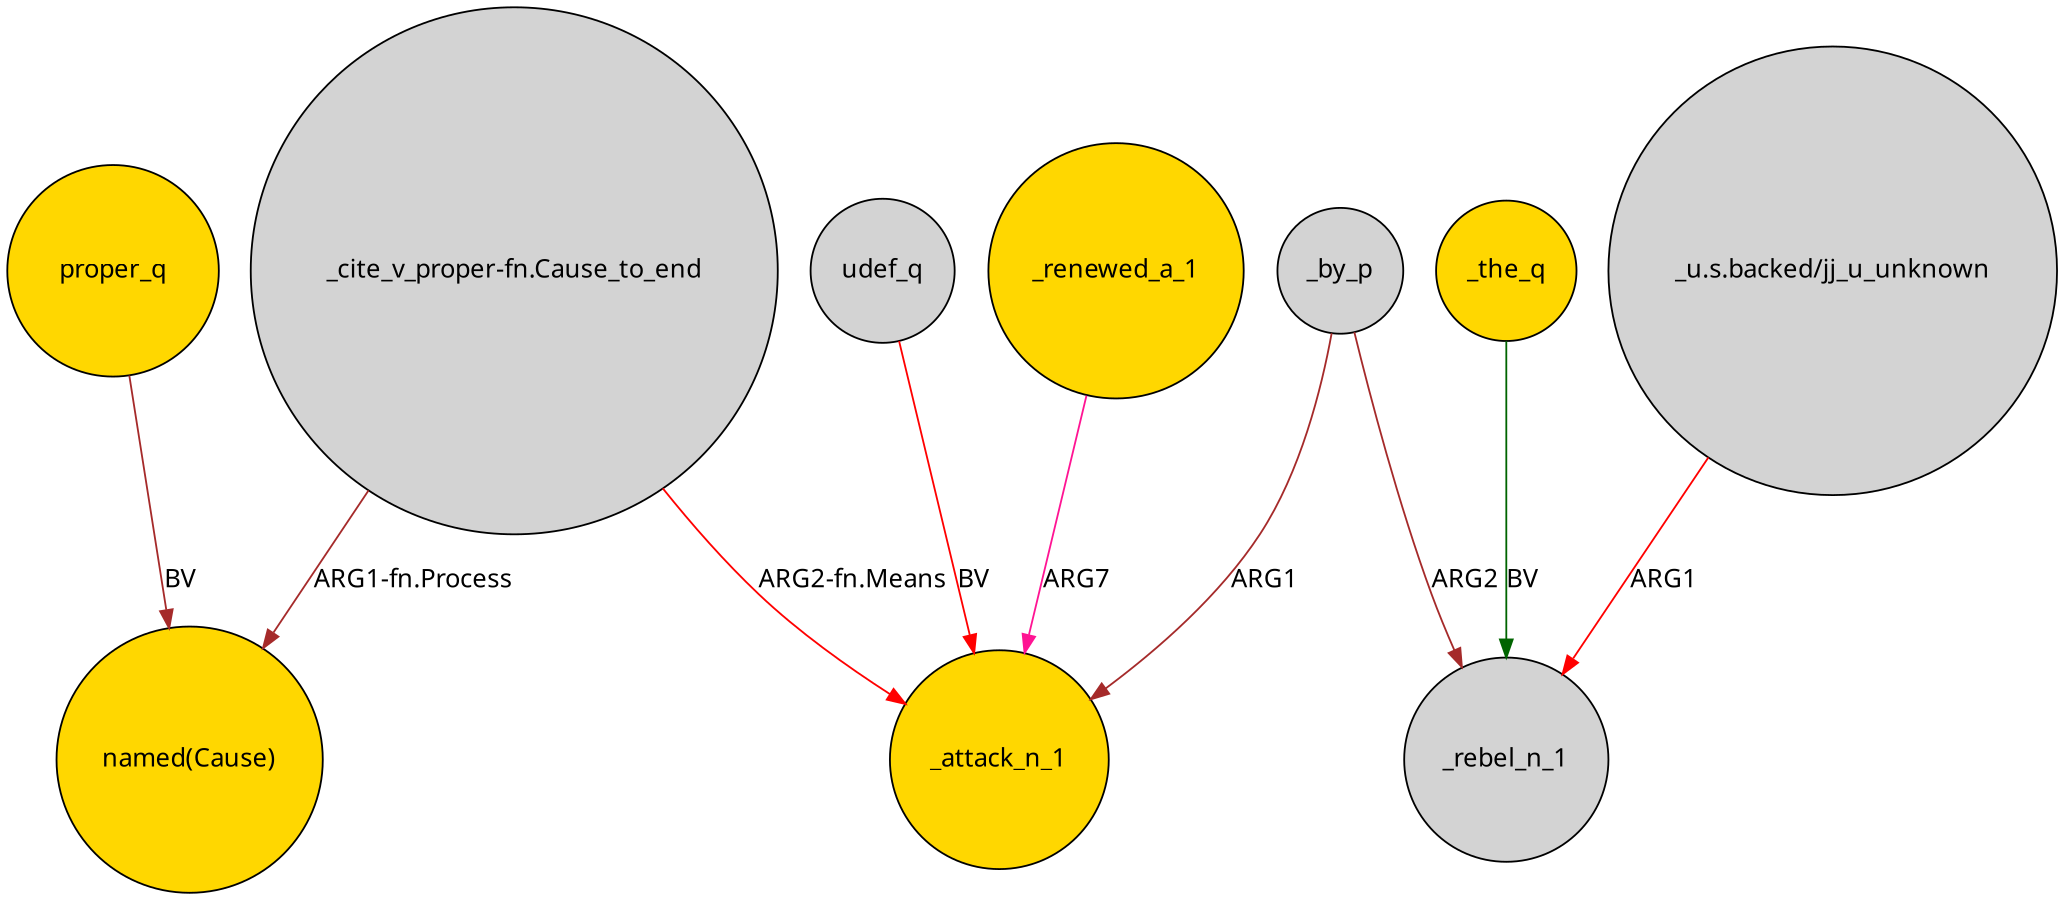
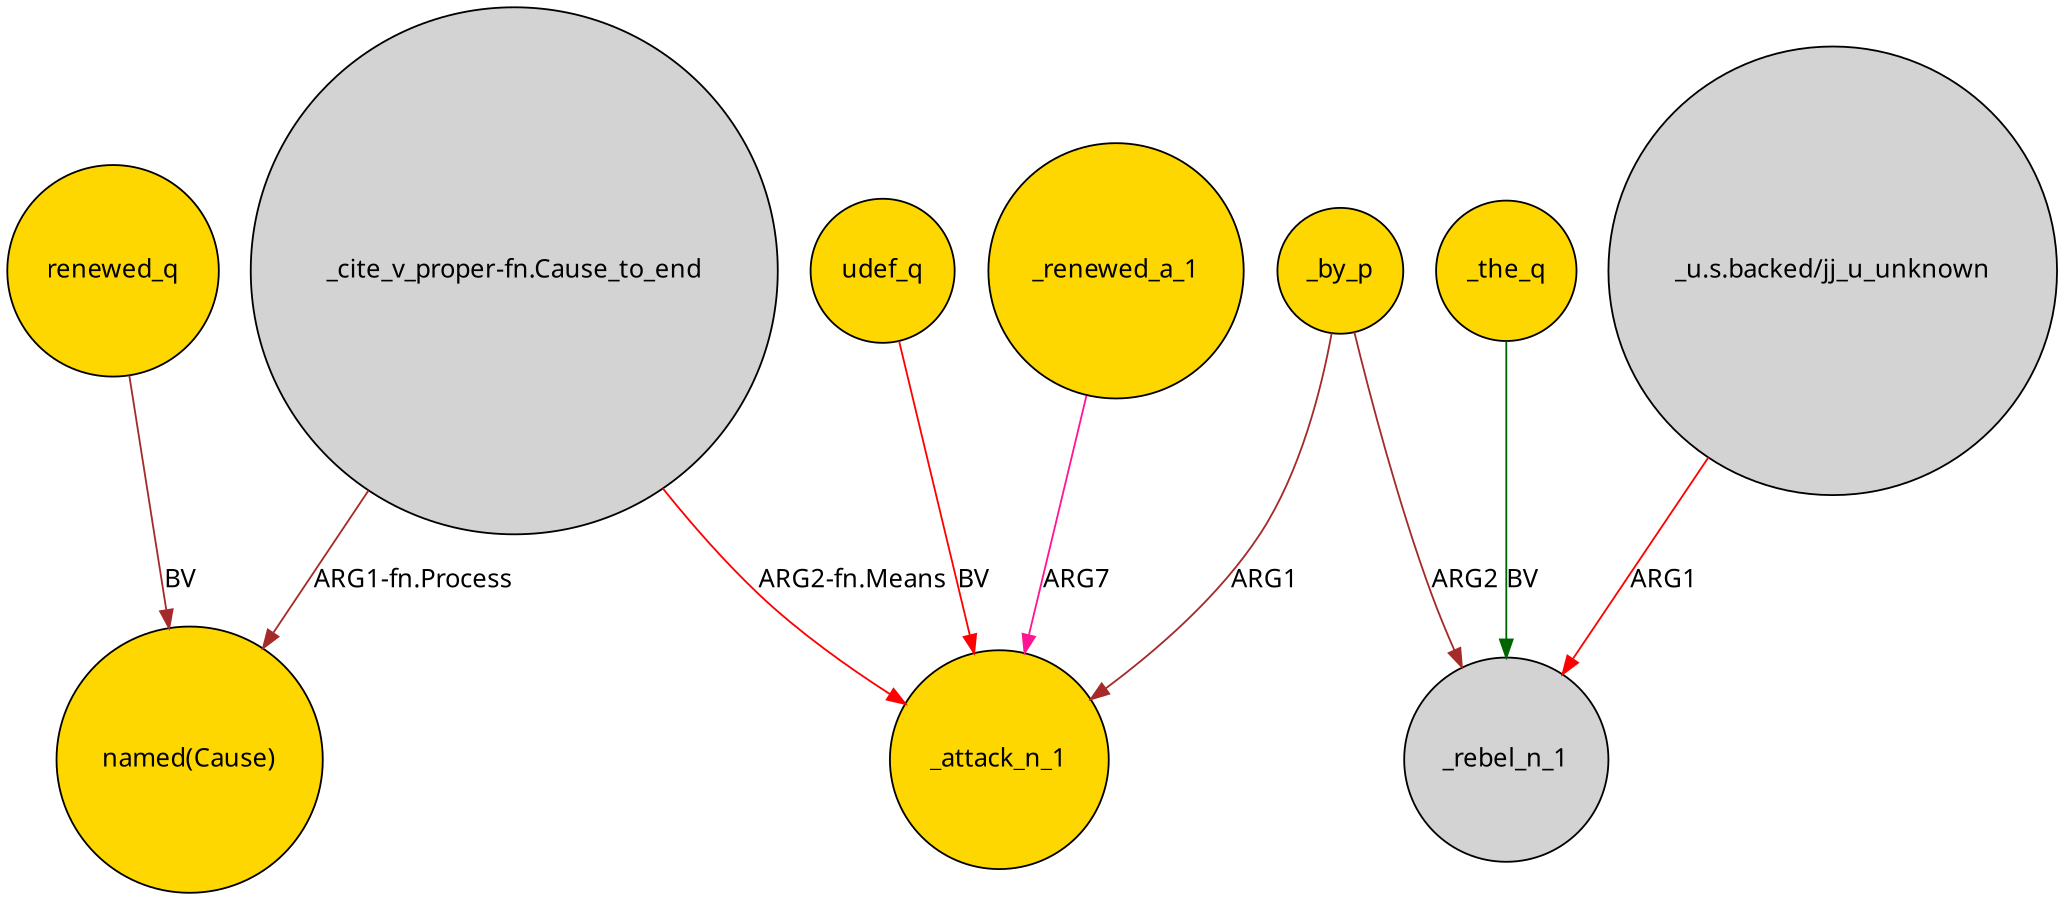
node "proper_q": label "proper_q" -> "renewed_q"
node "udef_q": fillcolor lightgrey -> gold
node "_by_p": fillcolor lightgrey -> gold
